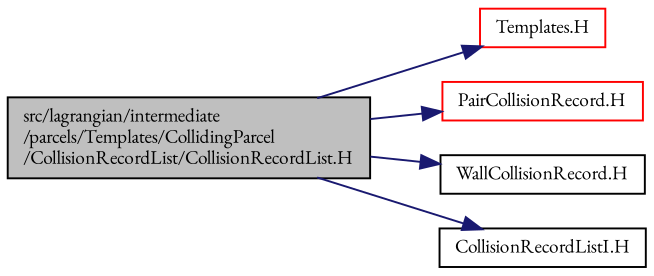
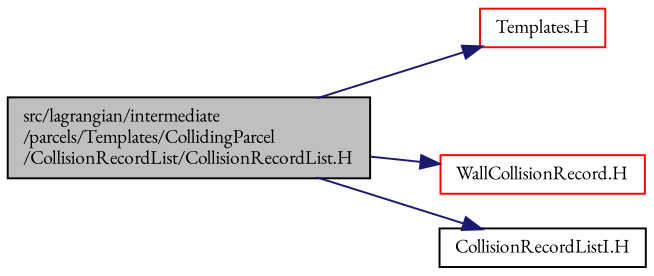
node "PairCollisionRecord.H": removed
node "WallCollisionRecord.H": color black -> red
